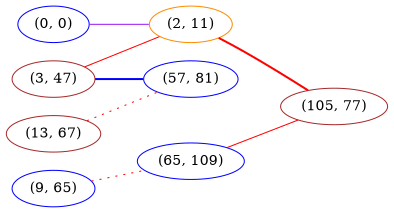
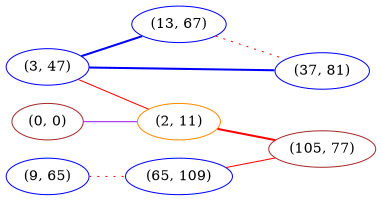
node "(0, 0)": color blue -> brown
edge "(13, 67)" -- "(3, 47)": added
node "(3, 47)": color brown -> blue
node "(57, 81)": label "(57, 81)" -> "(37, 81)"
node "(13, 67)": color brown -> blue
